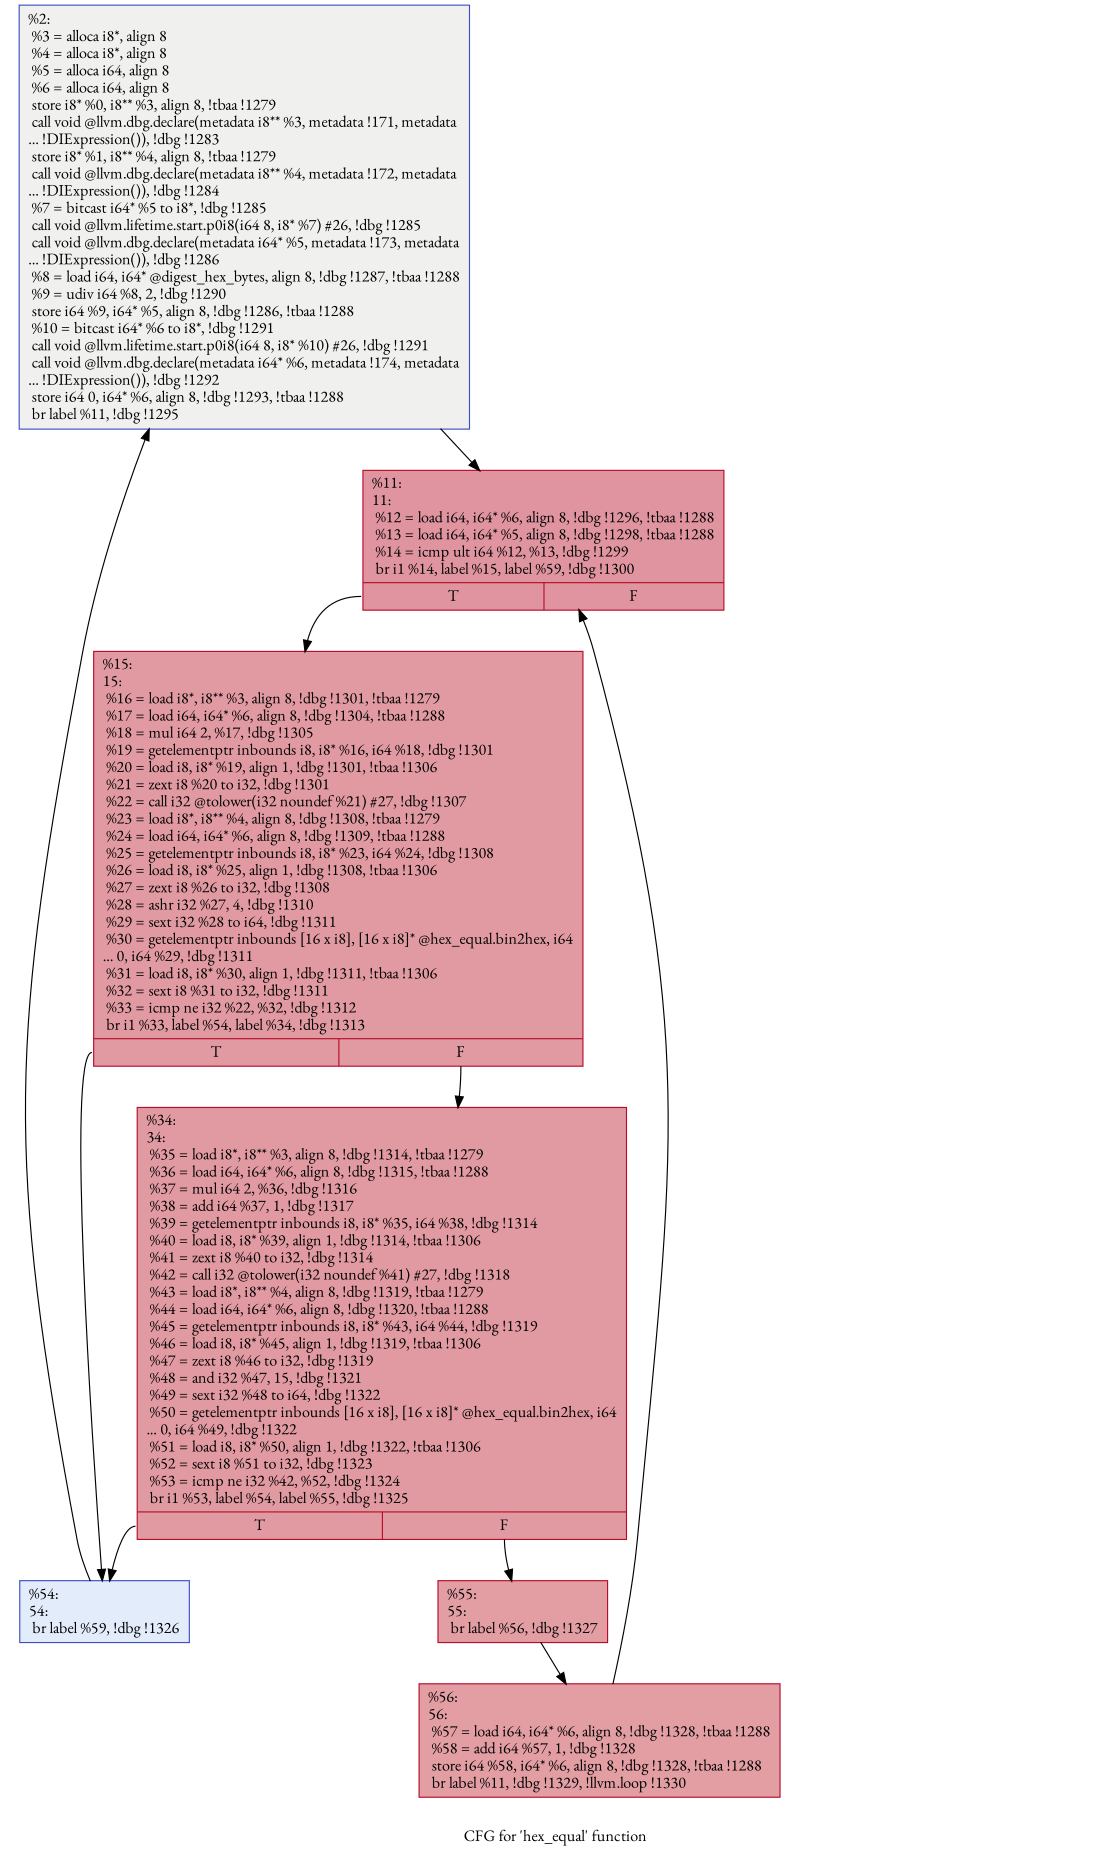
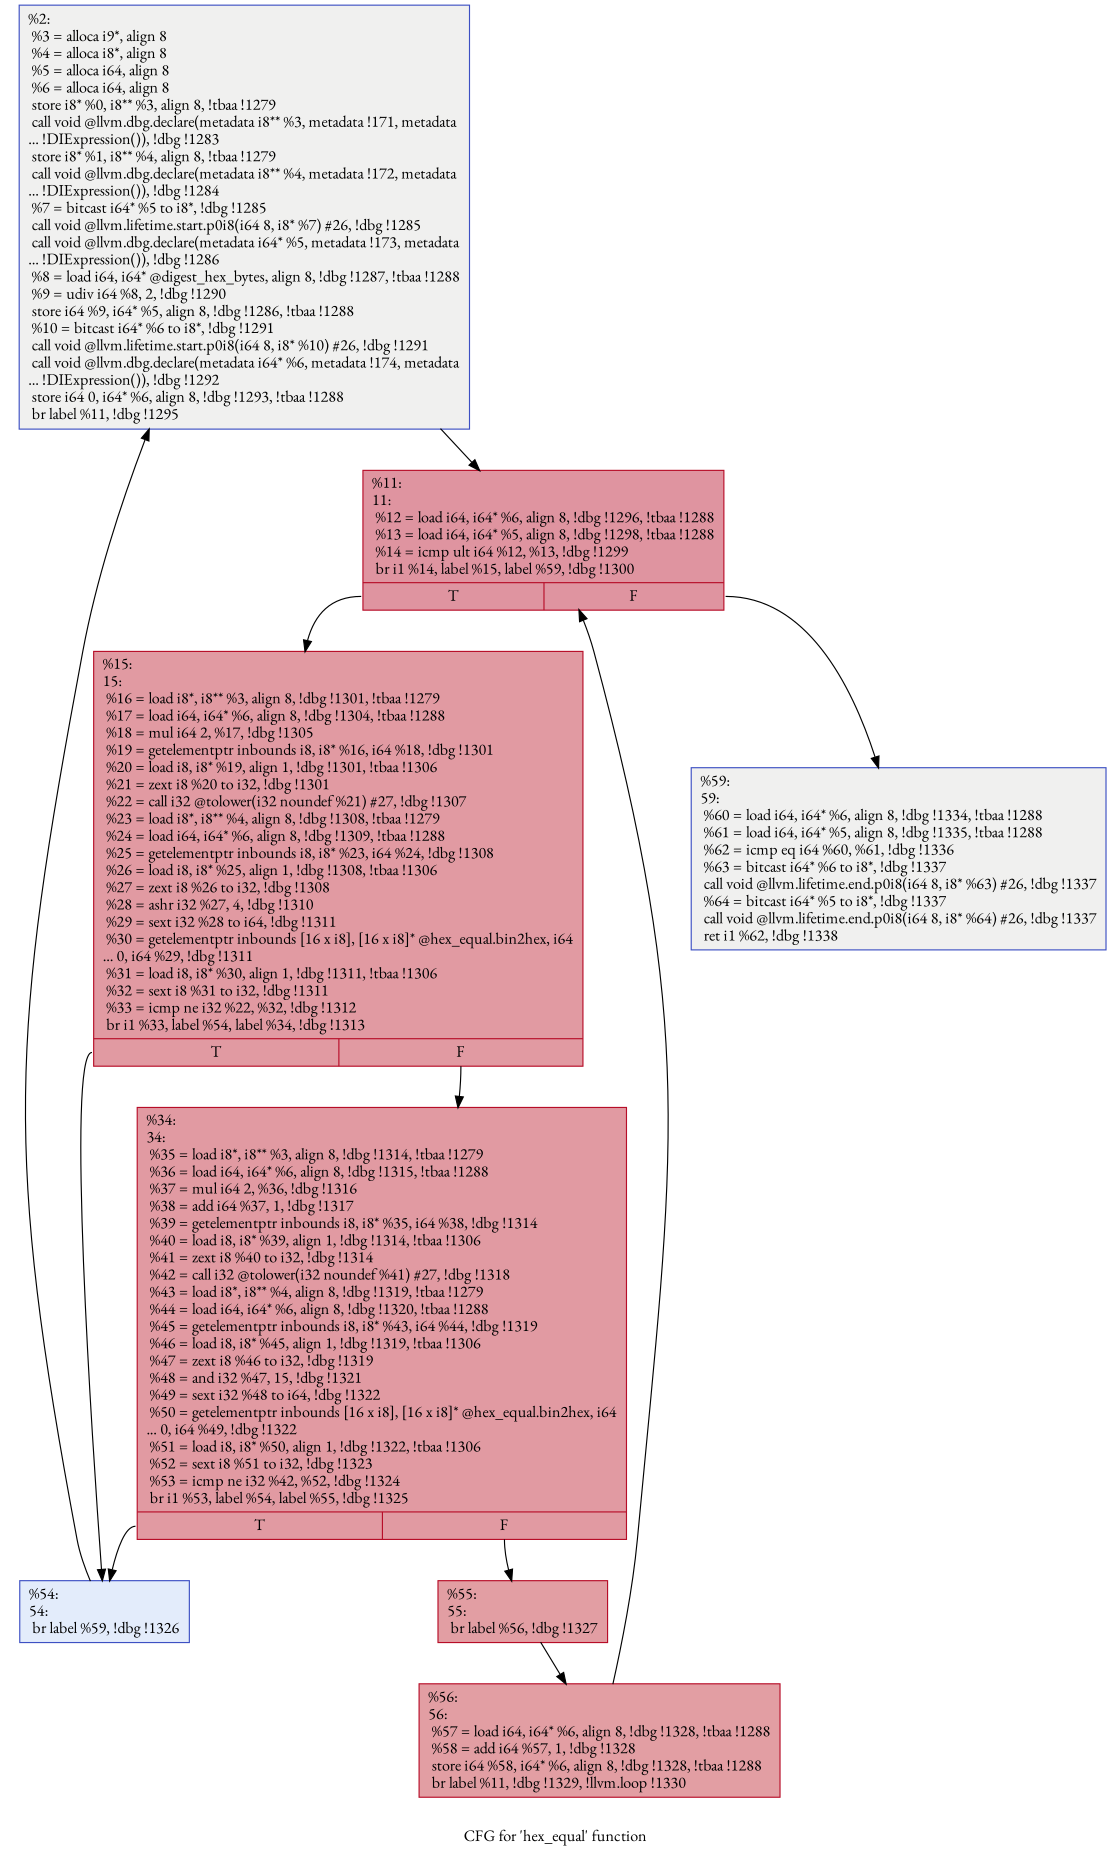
node "%2:": text "%3 = alloca i8*, align 8" -> "%3 = alloca i9*, align 8"
node "%59:": added
